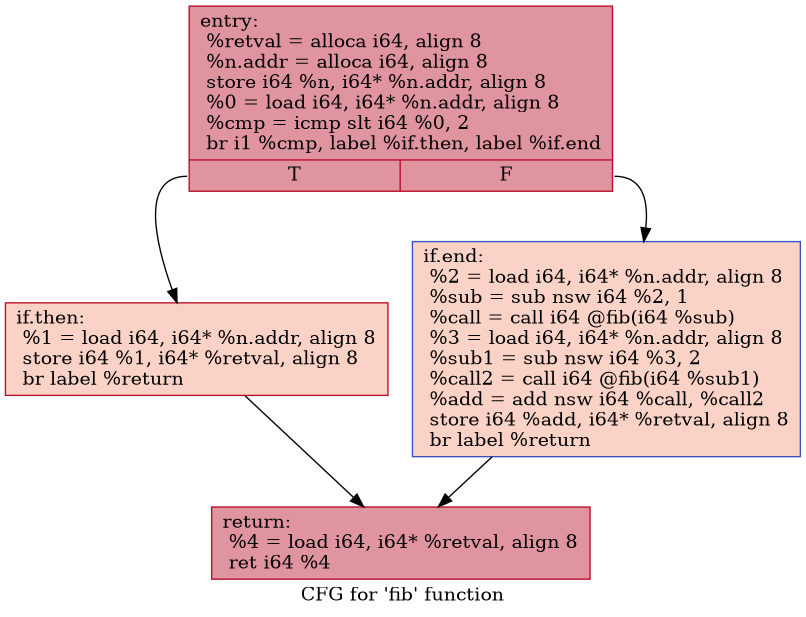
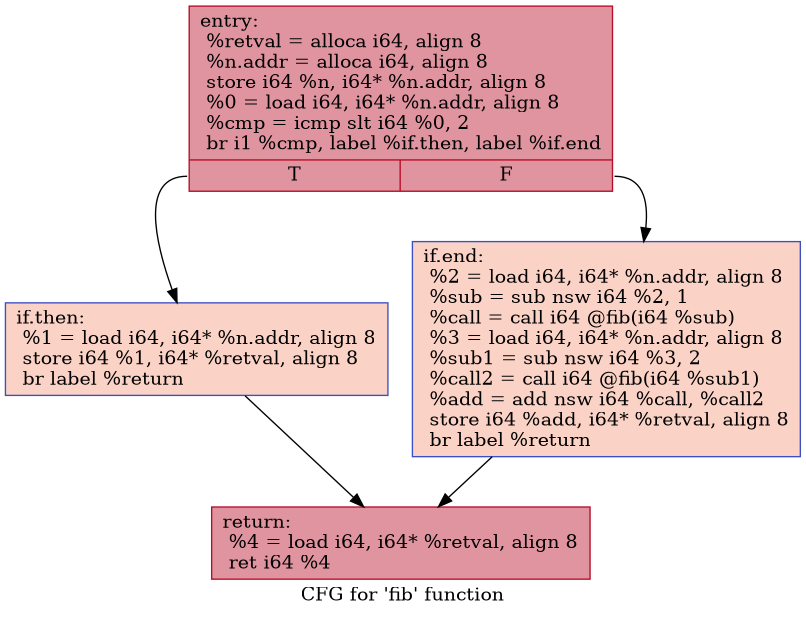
node "if.then:": color #b70d28ff -> #3d50c3ff
